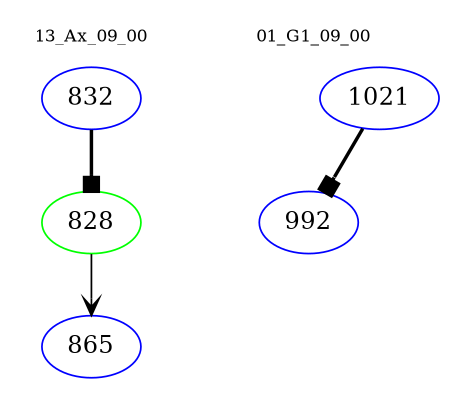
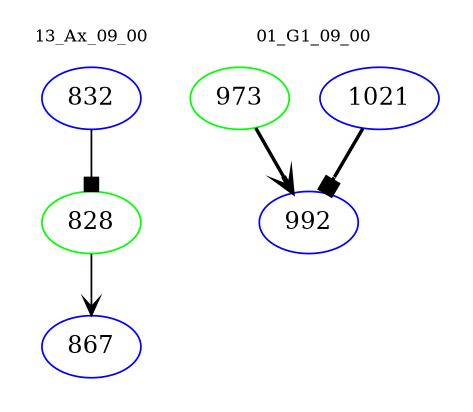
node "973": added
edge "832" -> "828": style bold -> solid
node "865": label "865" -> "867"
